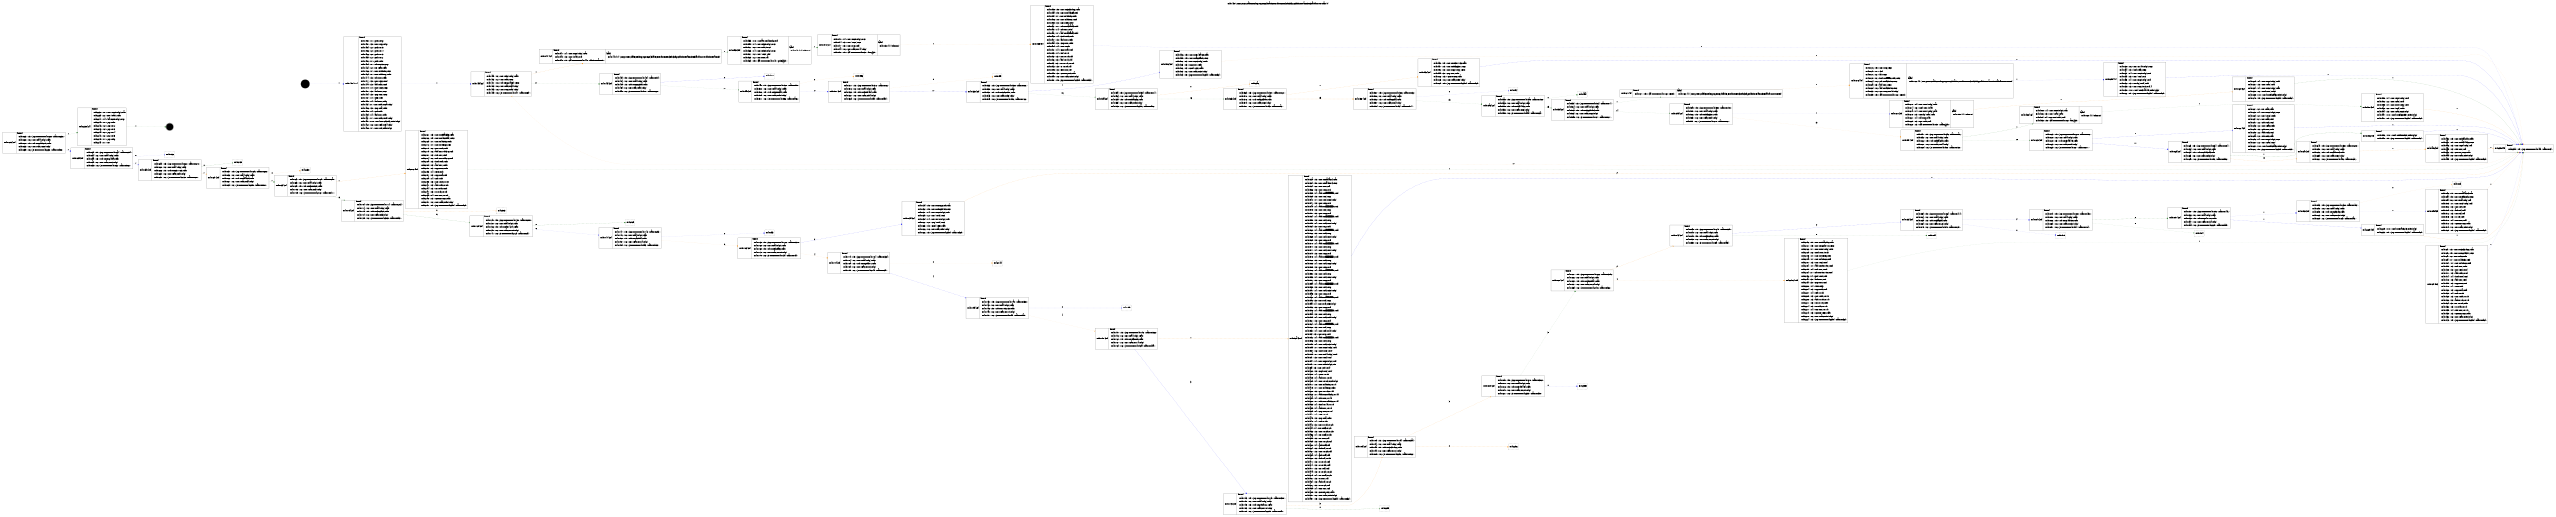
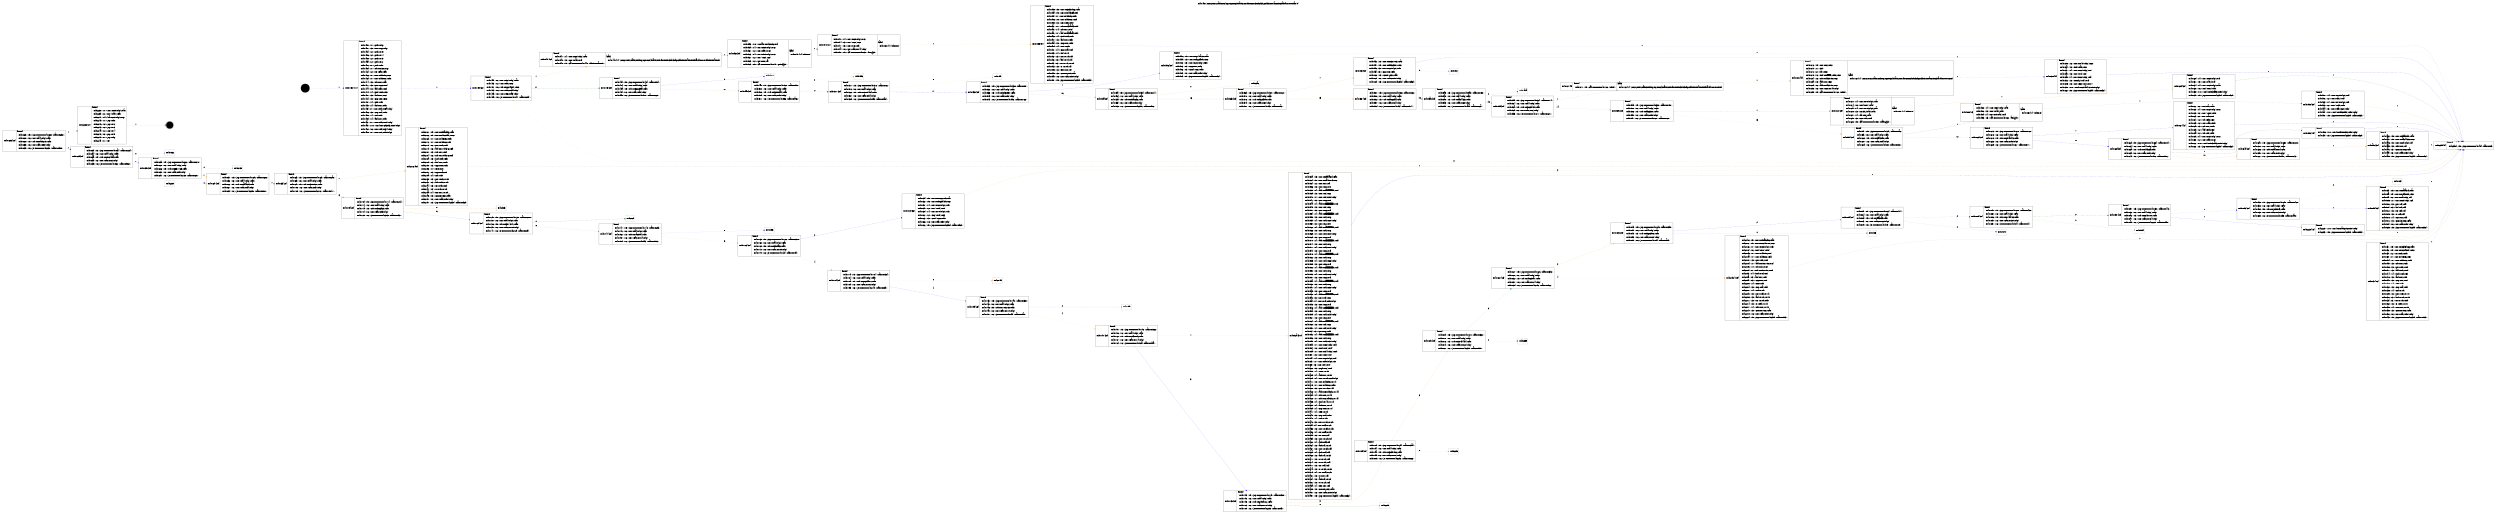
edge "0x401587 [28]" -> "0x401fc4": now "0x401bf2 [30]" -> "0x401fc4"
edge "0x4016d7 [28]" -> "0x402250": reversed
